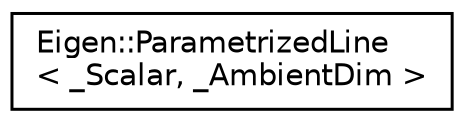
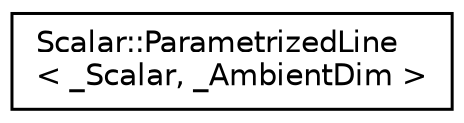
node "Eigen::ParametrizedLine < _Scalar, _AmbientDim >": label "Eigen::ParametrizedLine < _Scalar, _AmbientDim >" -> "Scalar::ParametrizedLine < _Scalar, _AmbientDim >"
